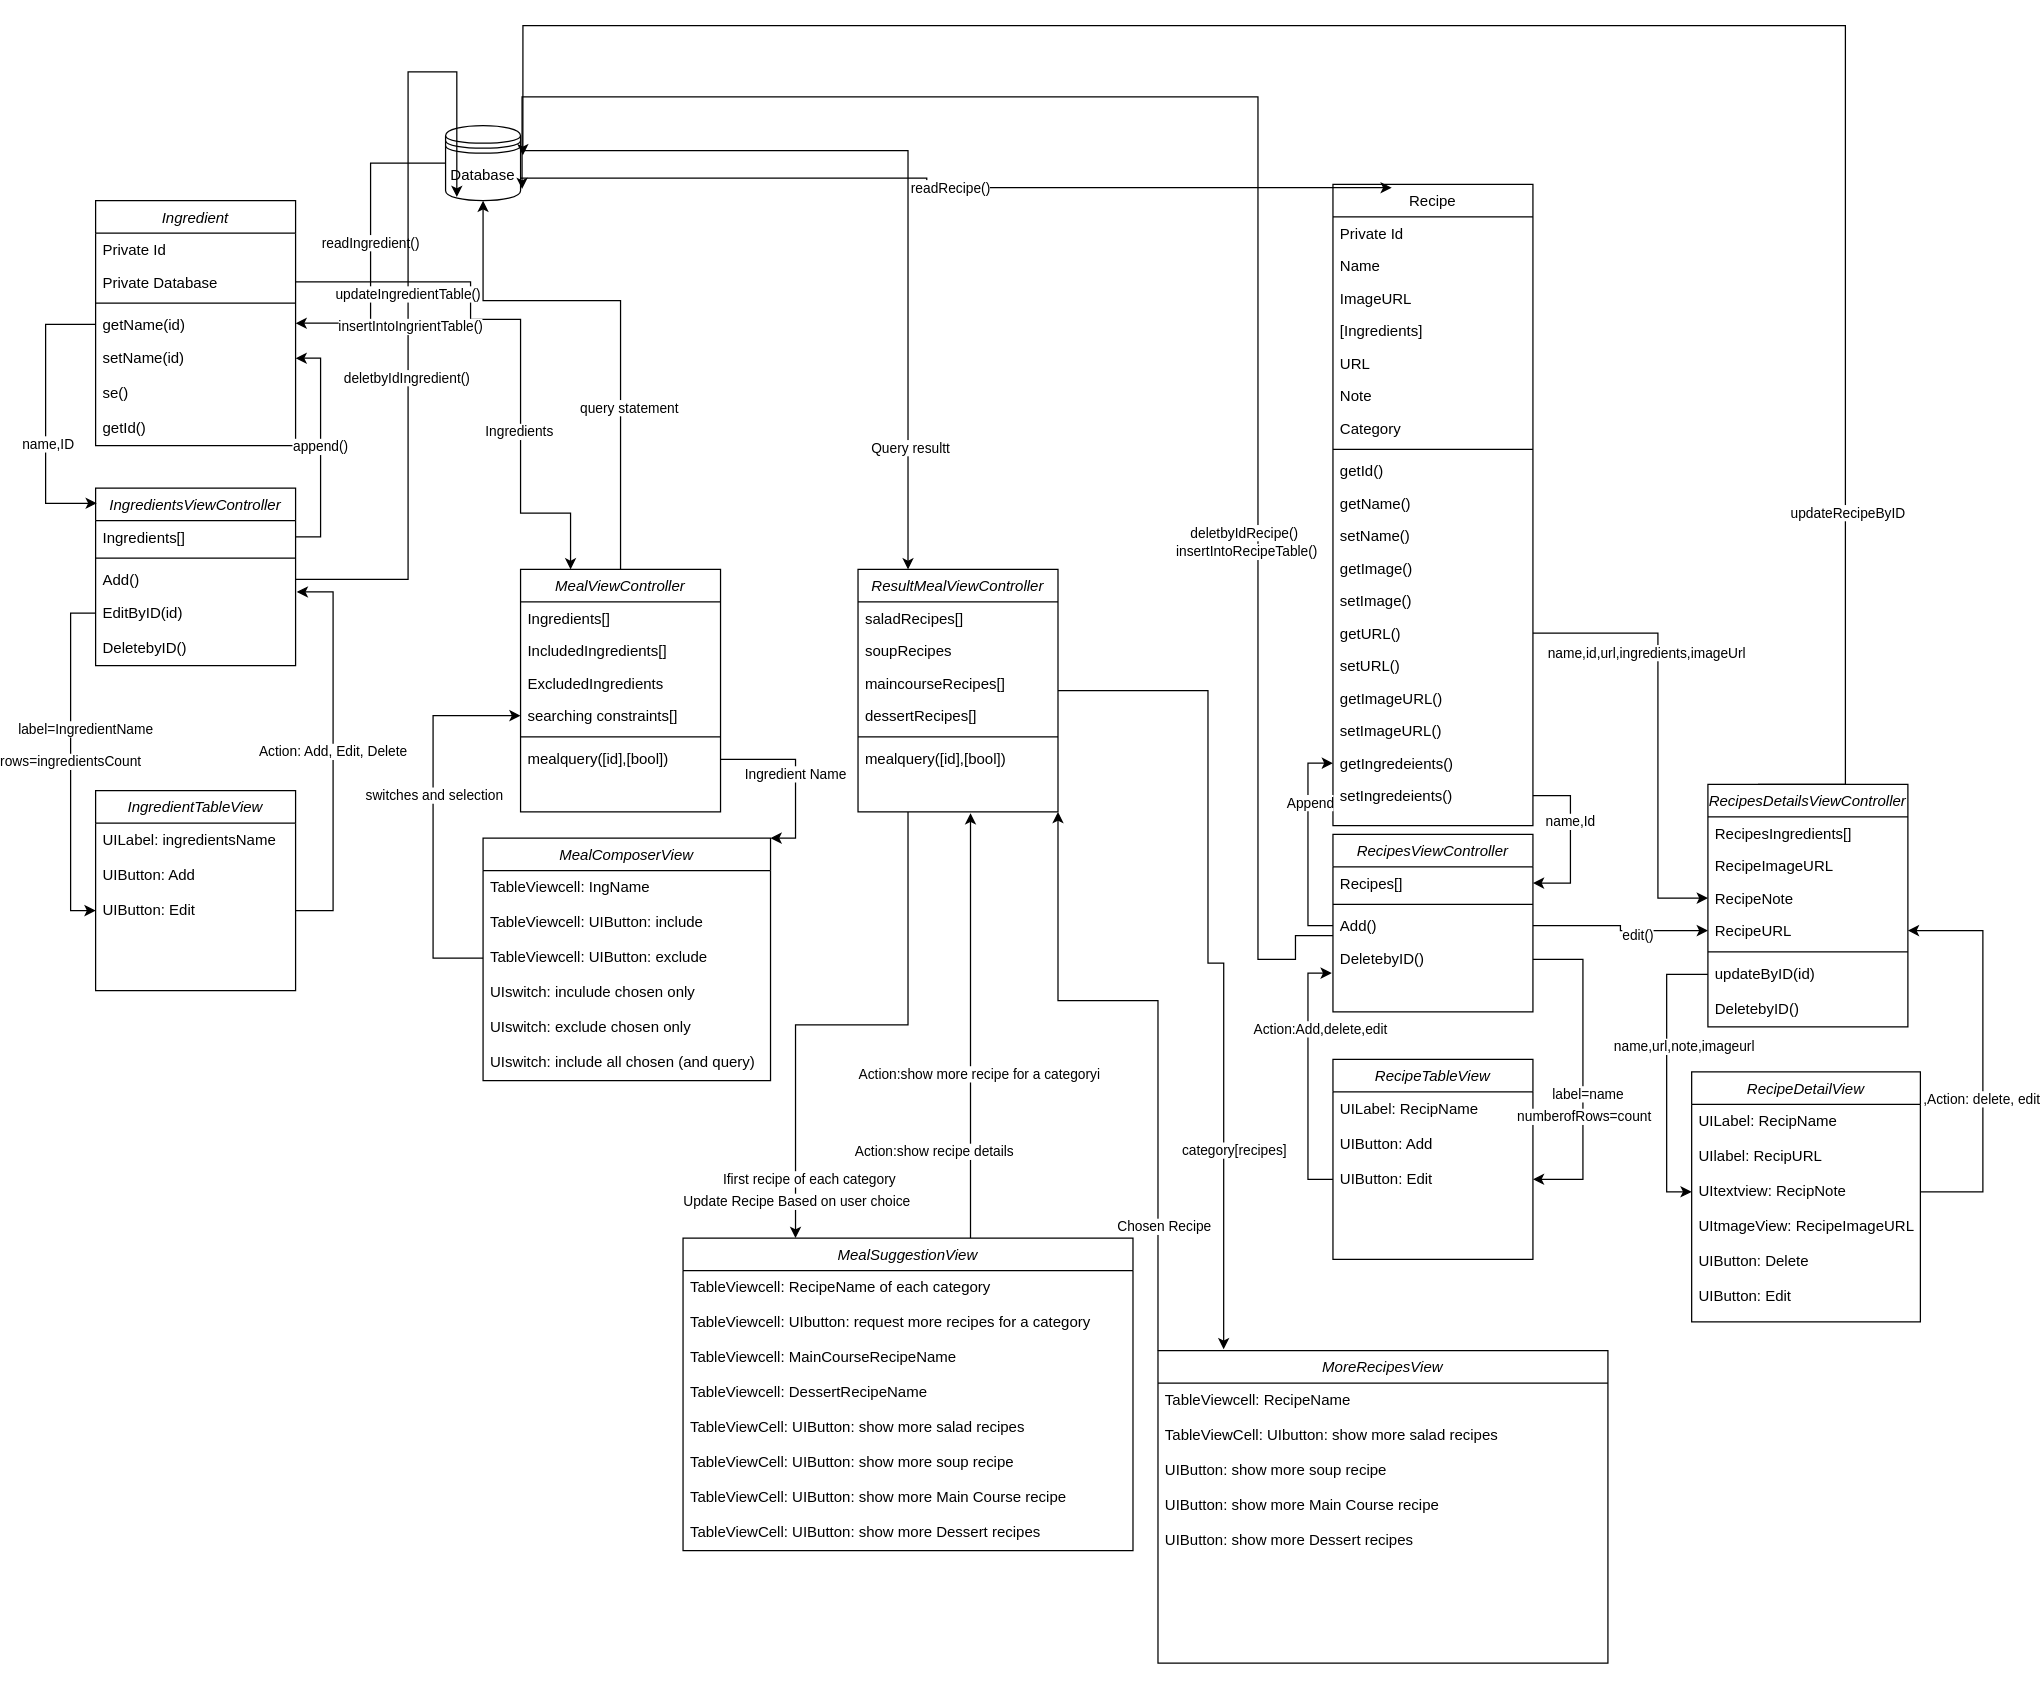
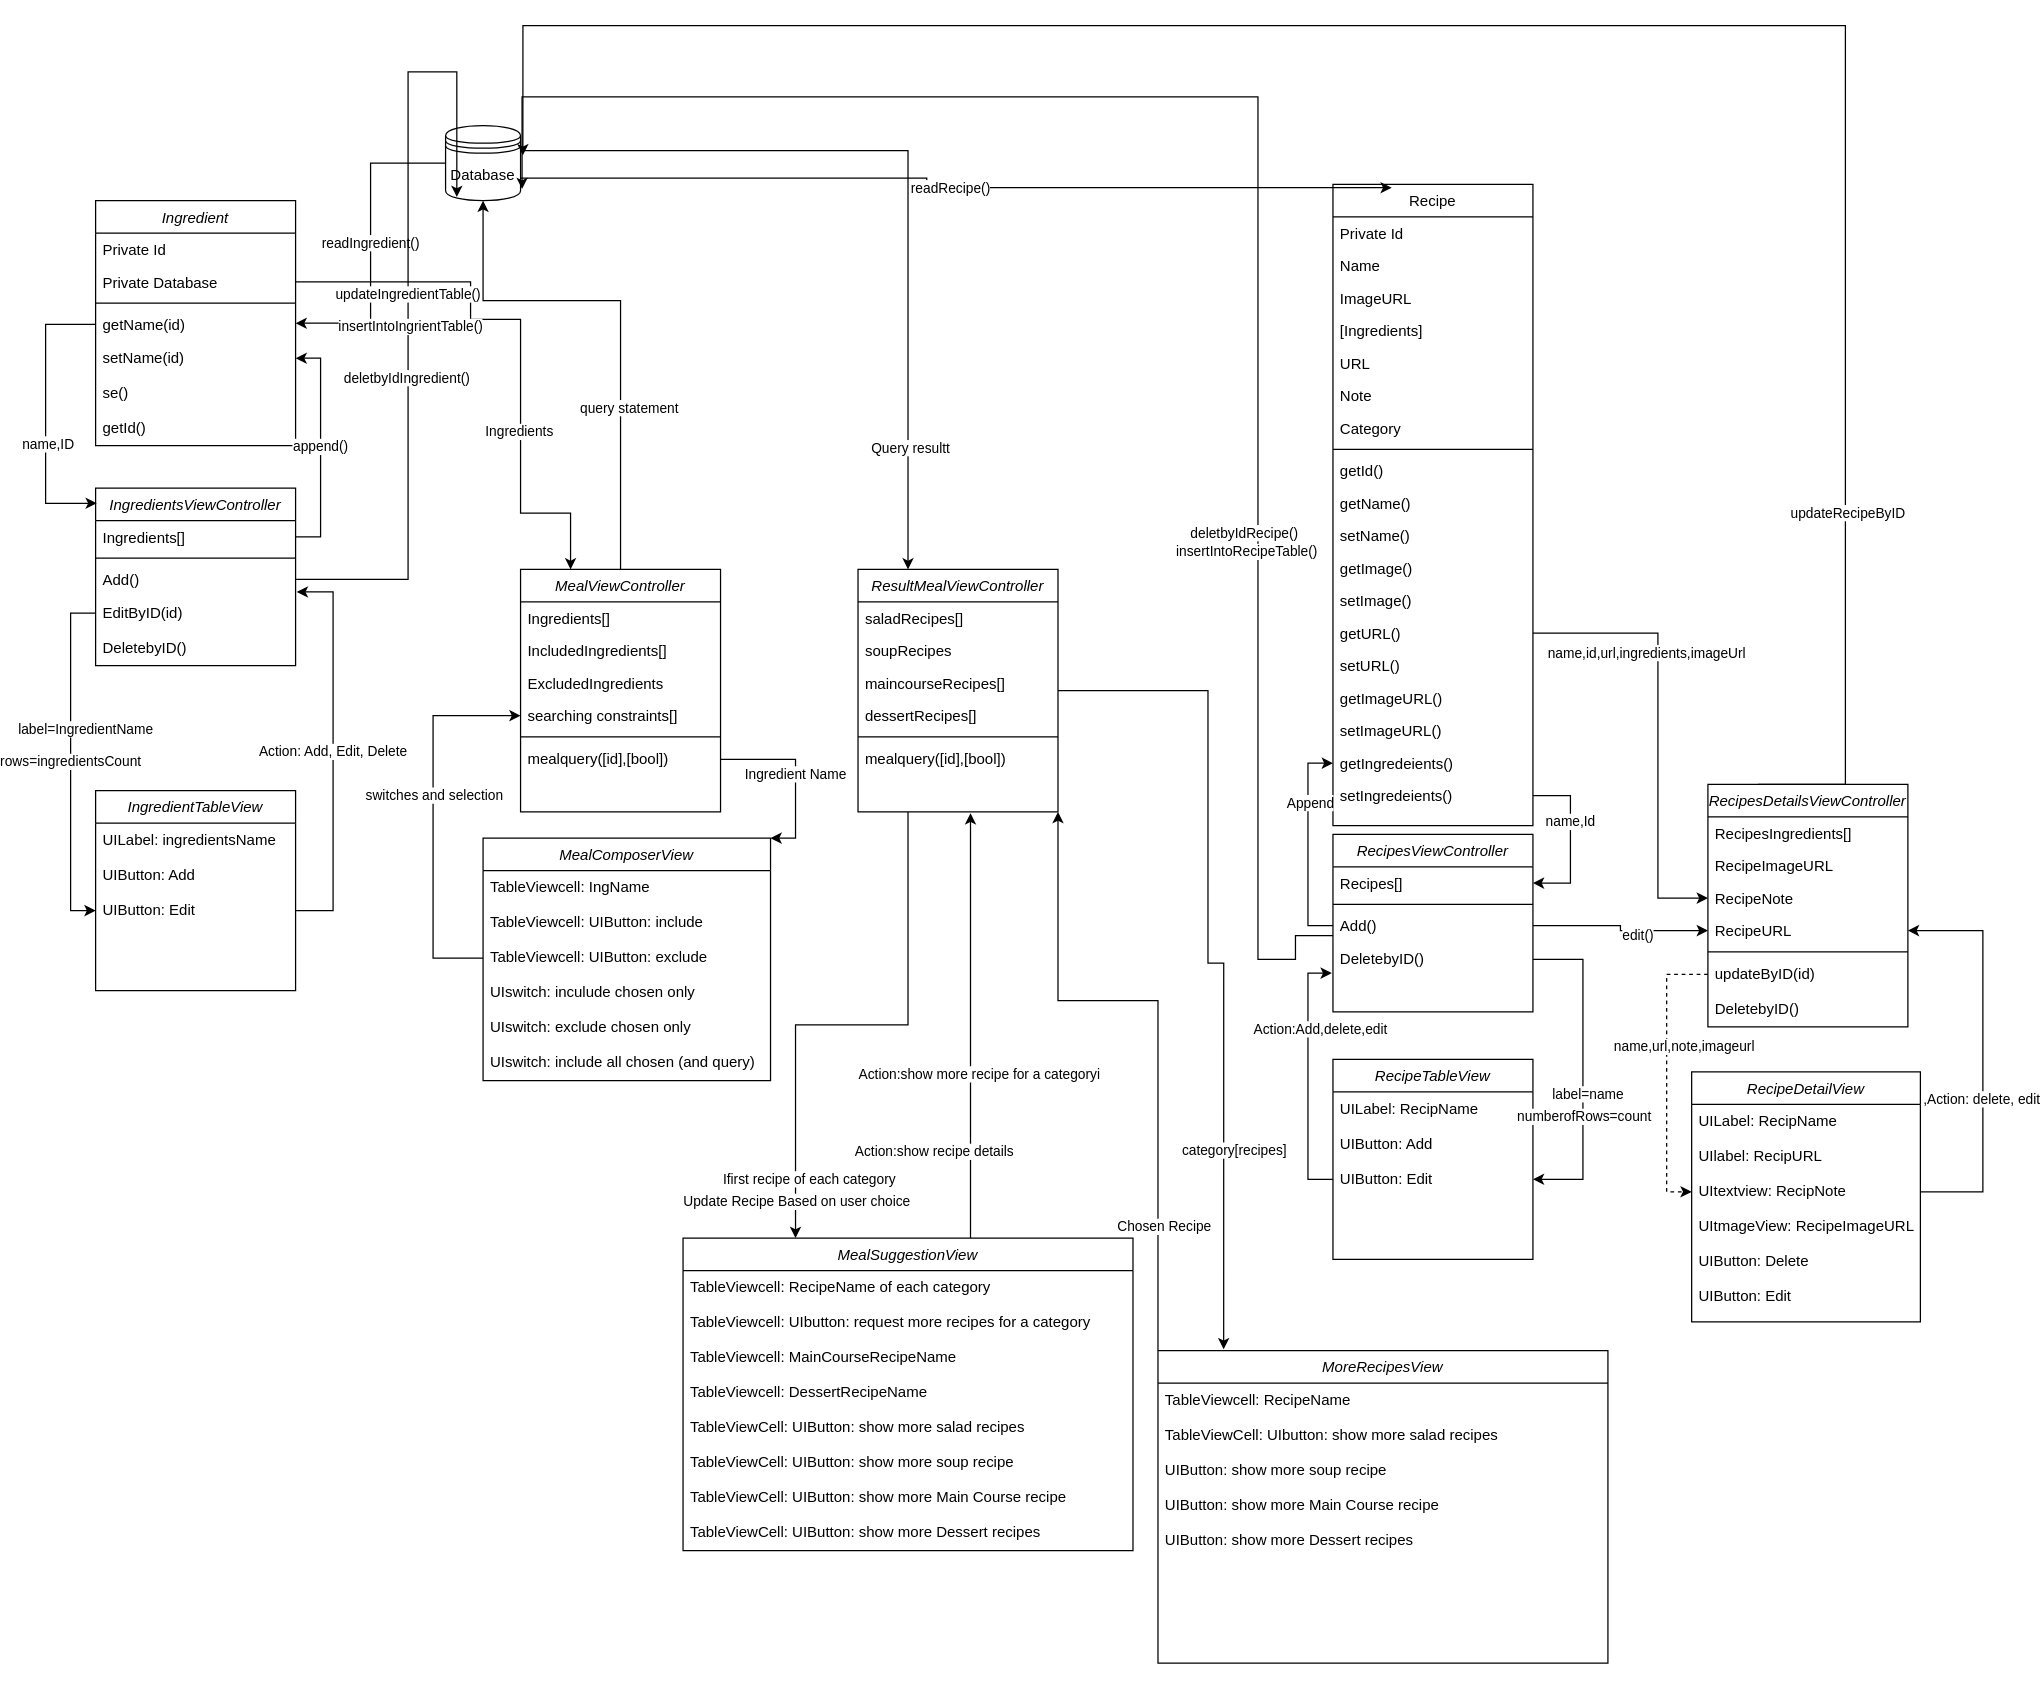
edge "updateByID(id)" -> "UItextview: RecipNote": style solid -> dashed
